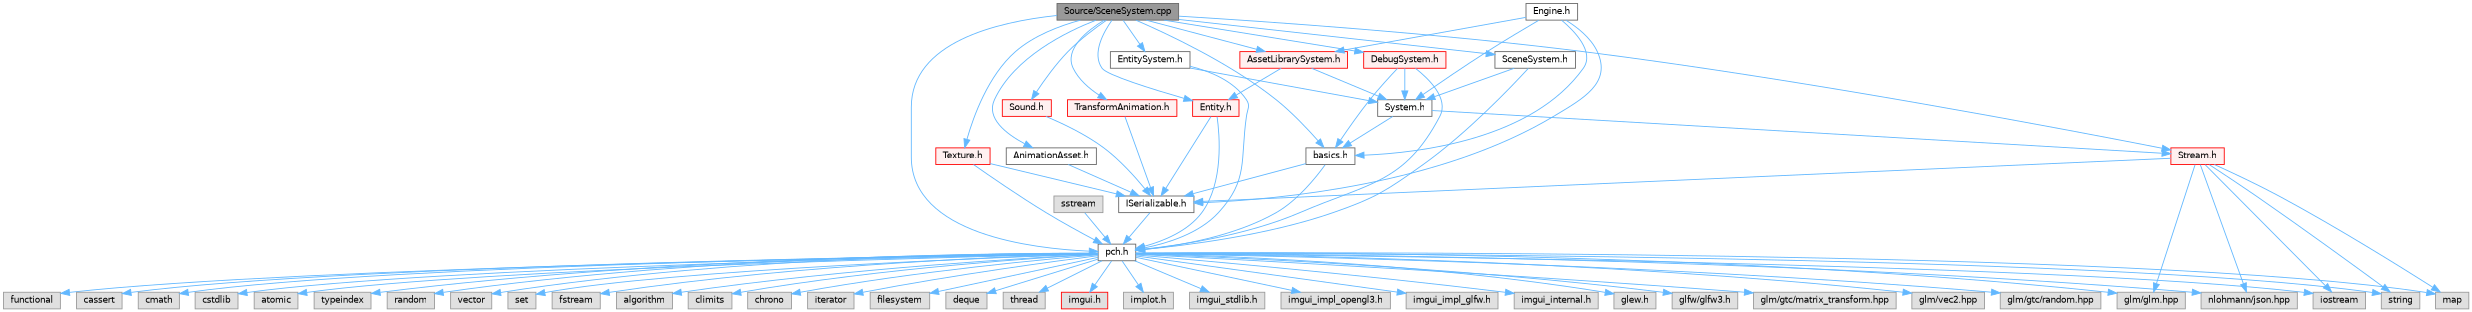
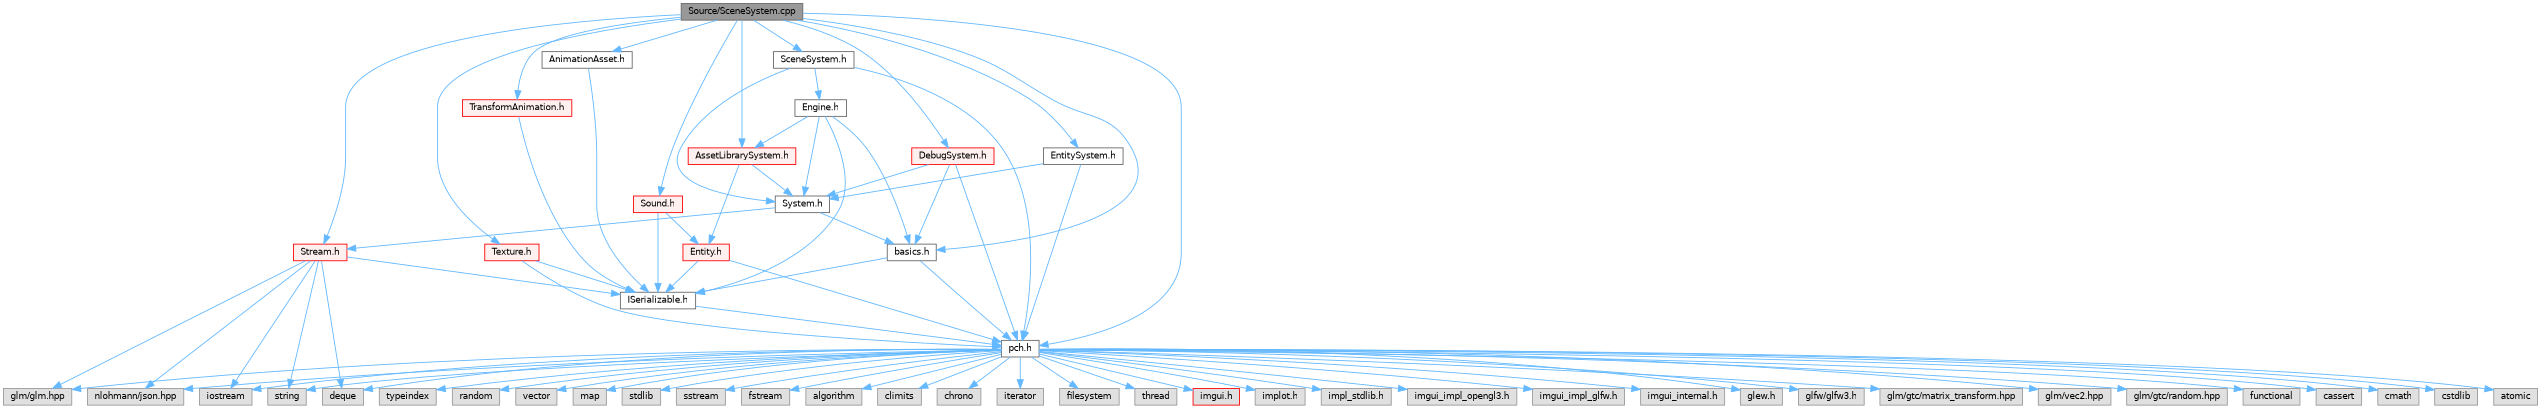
edge "Source/SceneSystem.cpp" -> "Entity.h": now "Sound.h" -> "Entity.h"
edge "SceneSystem.h" -> "Engine.h": added
edge "Stream.h" -> "map": now "Stream.h" -> "deque"
edge "sstream" -> "pch.h": reversed
node "set": label "set" -> "stdlib"
node "imgui_stdlib.h": label "imgui_stdlib.h" -> "impl_stdlib.h"
